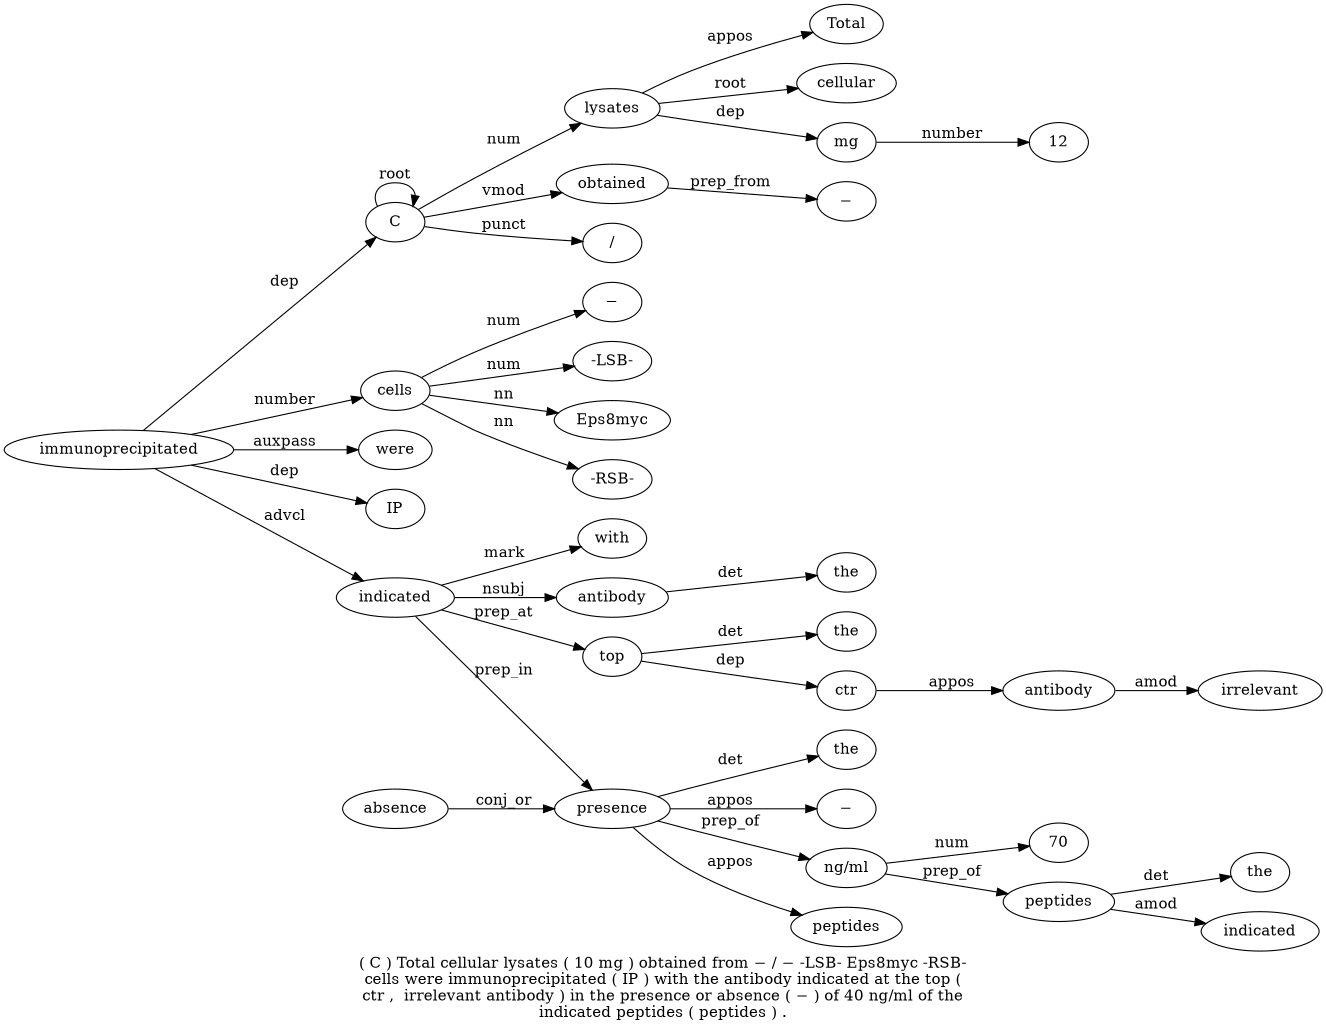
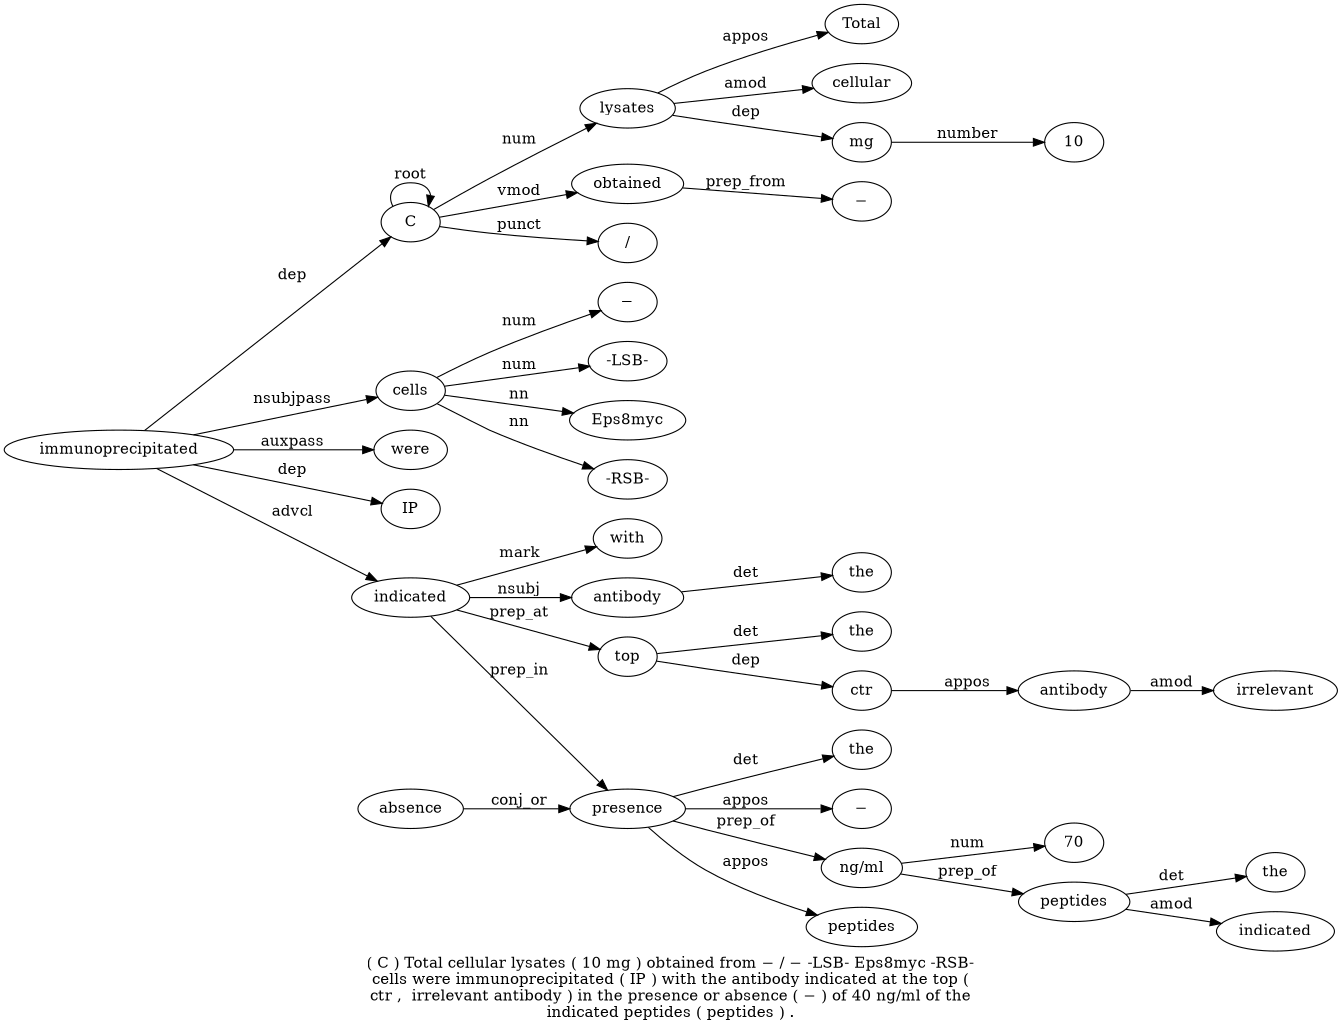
edge "lysates" -> "cellular": label "root" -> "amod"
node "12": label "12" -> "10"
edge "immunoprecipitated" -> "cells": label "number" -> "nsubjpass"
